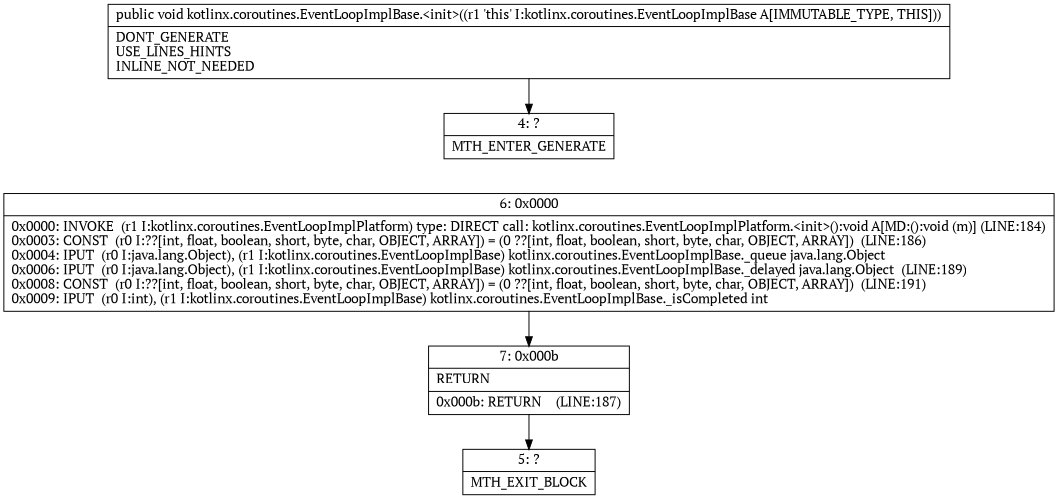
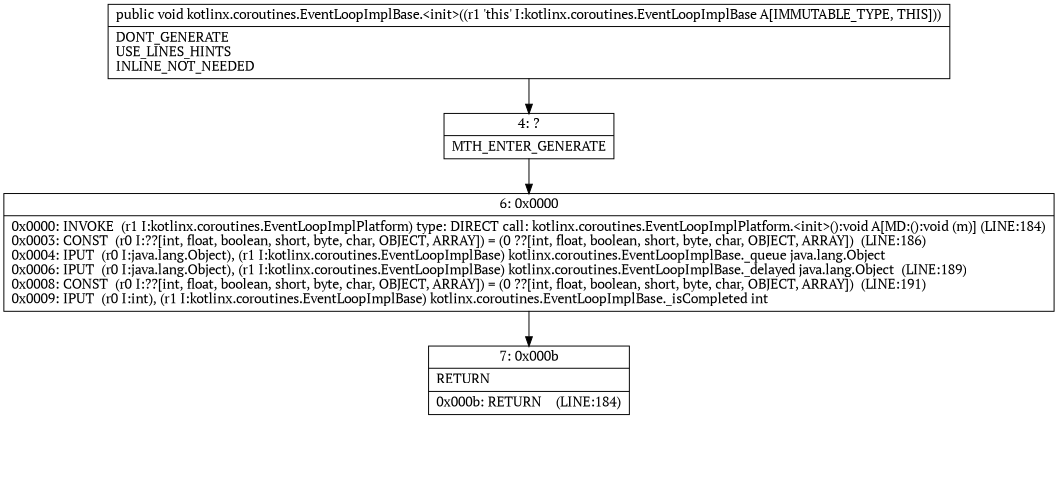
edge "4: ?" -> "6: 0x0000": added
node "7: 0x000b": text "0x000b: RETURN    (LINE:187)" -> "0x000b: RETURN    (LINE:184)"
node "5: ?": removed
